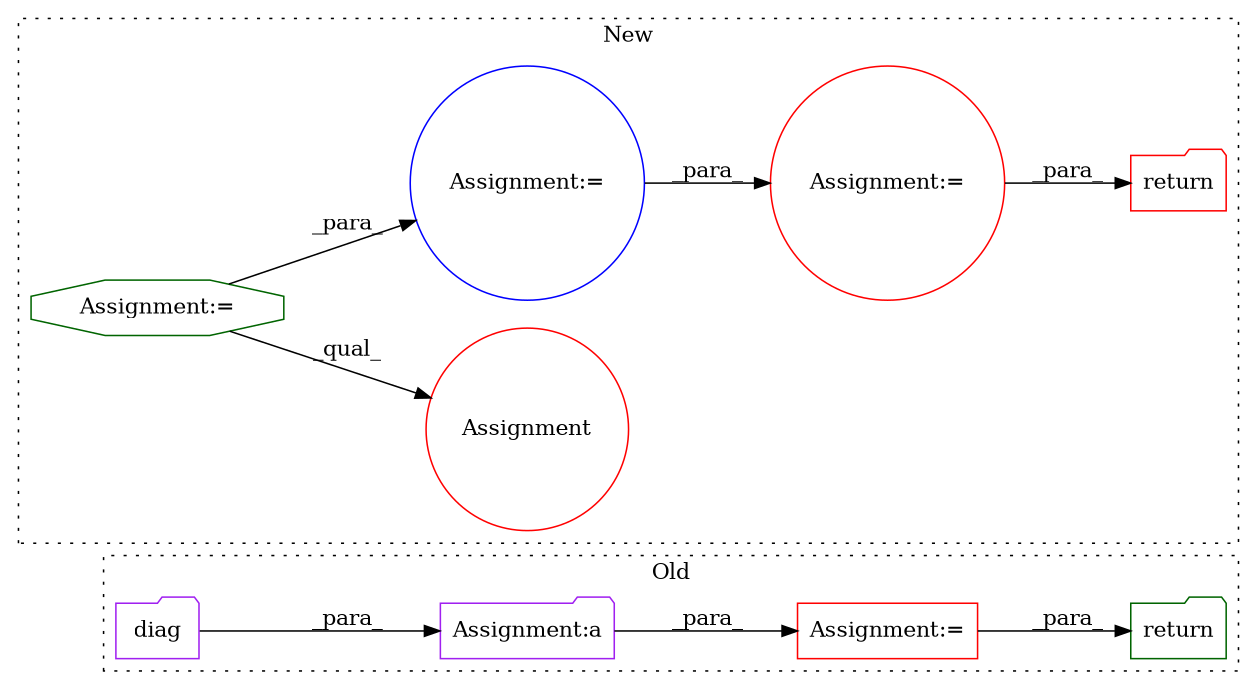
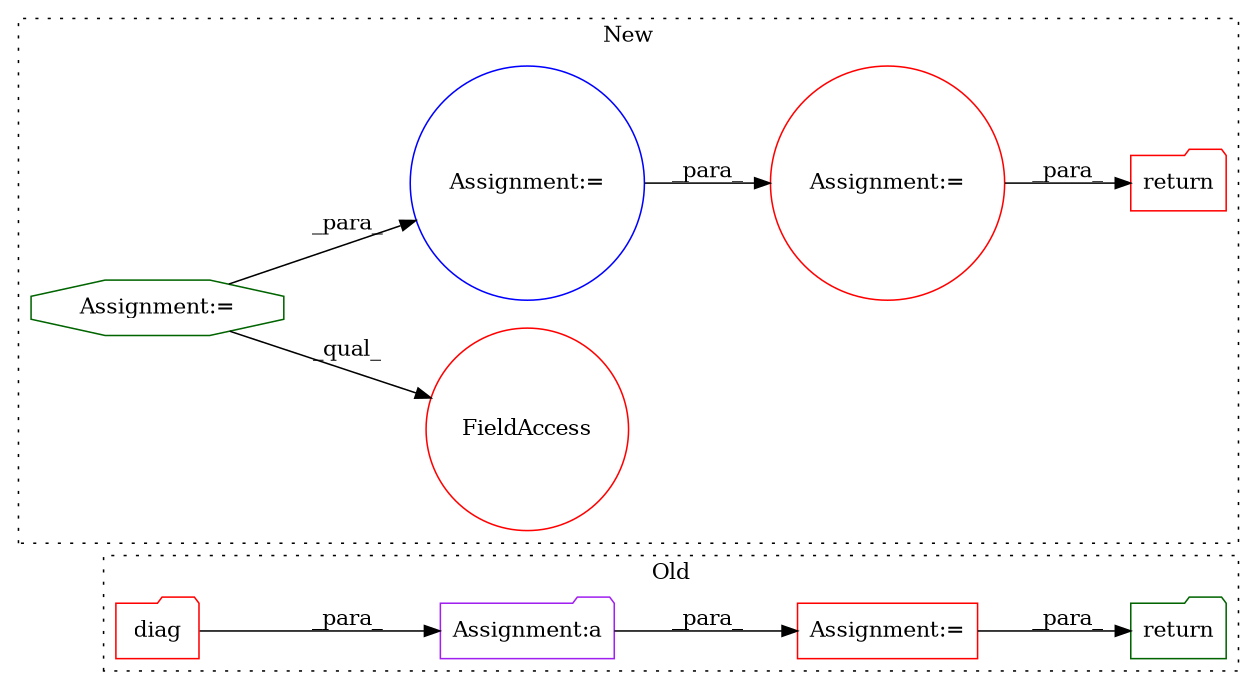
node "Assignment": label "Assignment" -> "FieldAccess"
node "diag": color purple -> red
